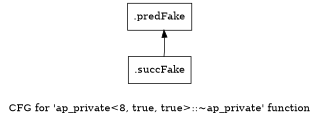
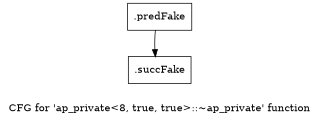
edge ".succFake" -> ".predFake": reversed
